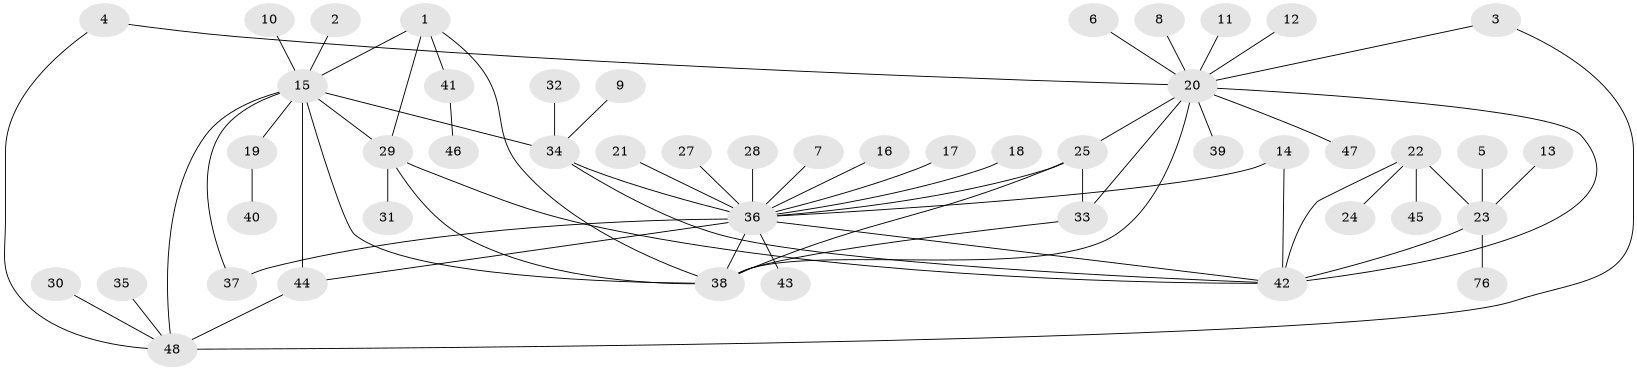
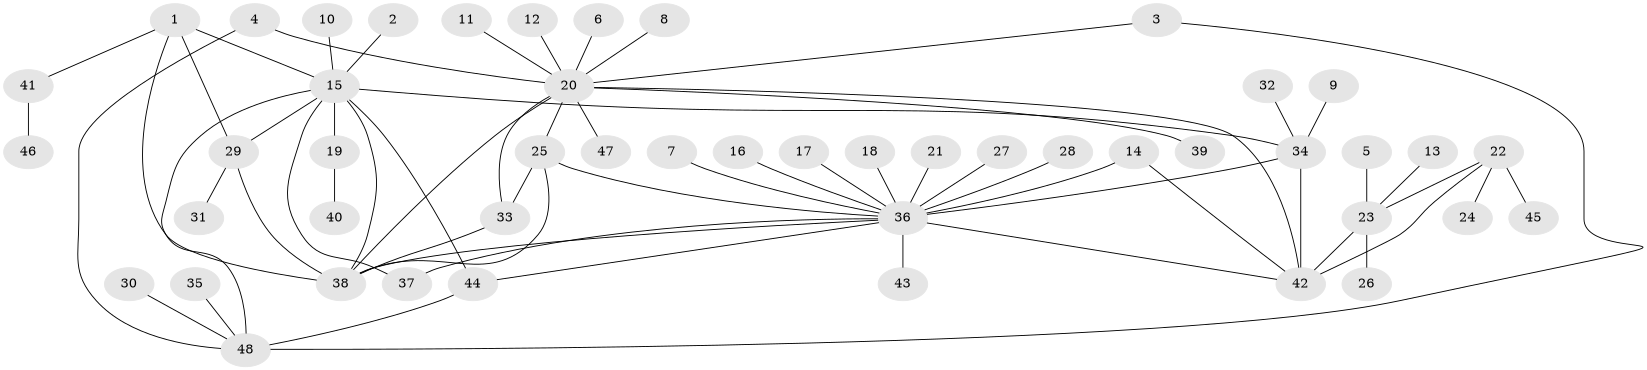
edge "29" -- "42": removed
node "76": label "76" -> "26"
